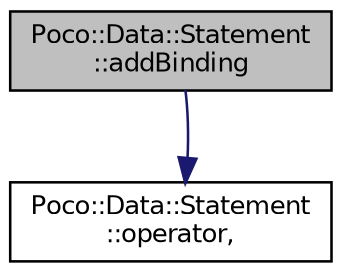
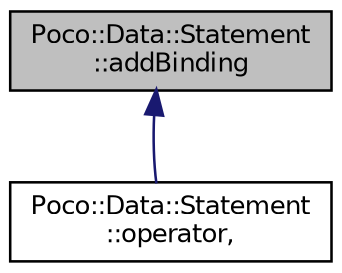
edge "Poco::Data::Statement ::addBinding" -> "Poco::Data::Statement ::operator,": reversed
